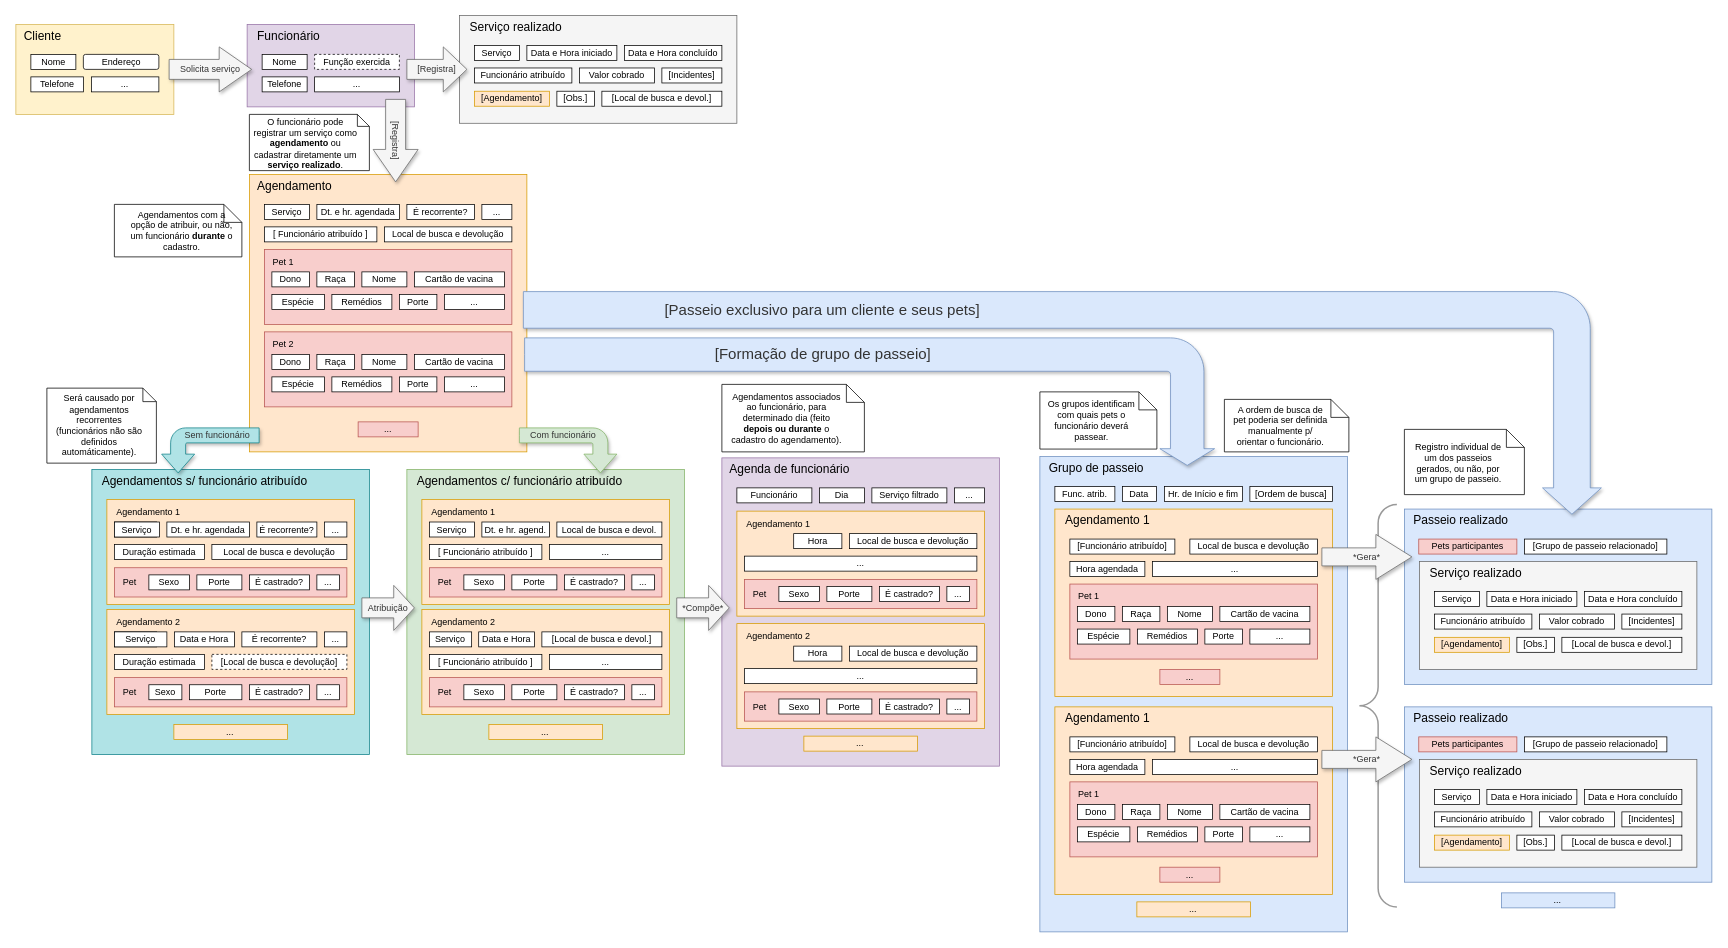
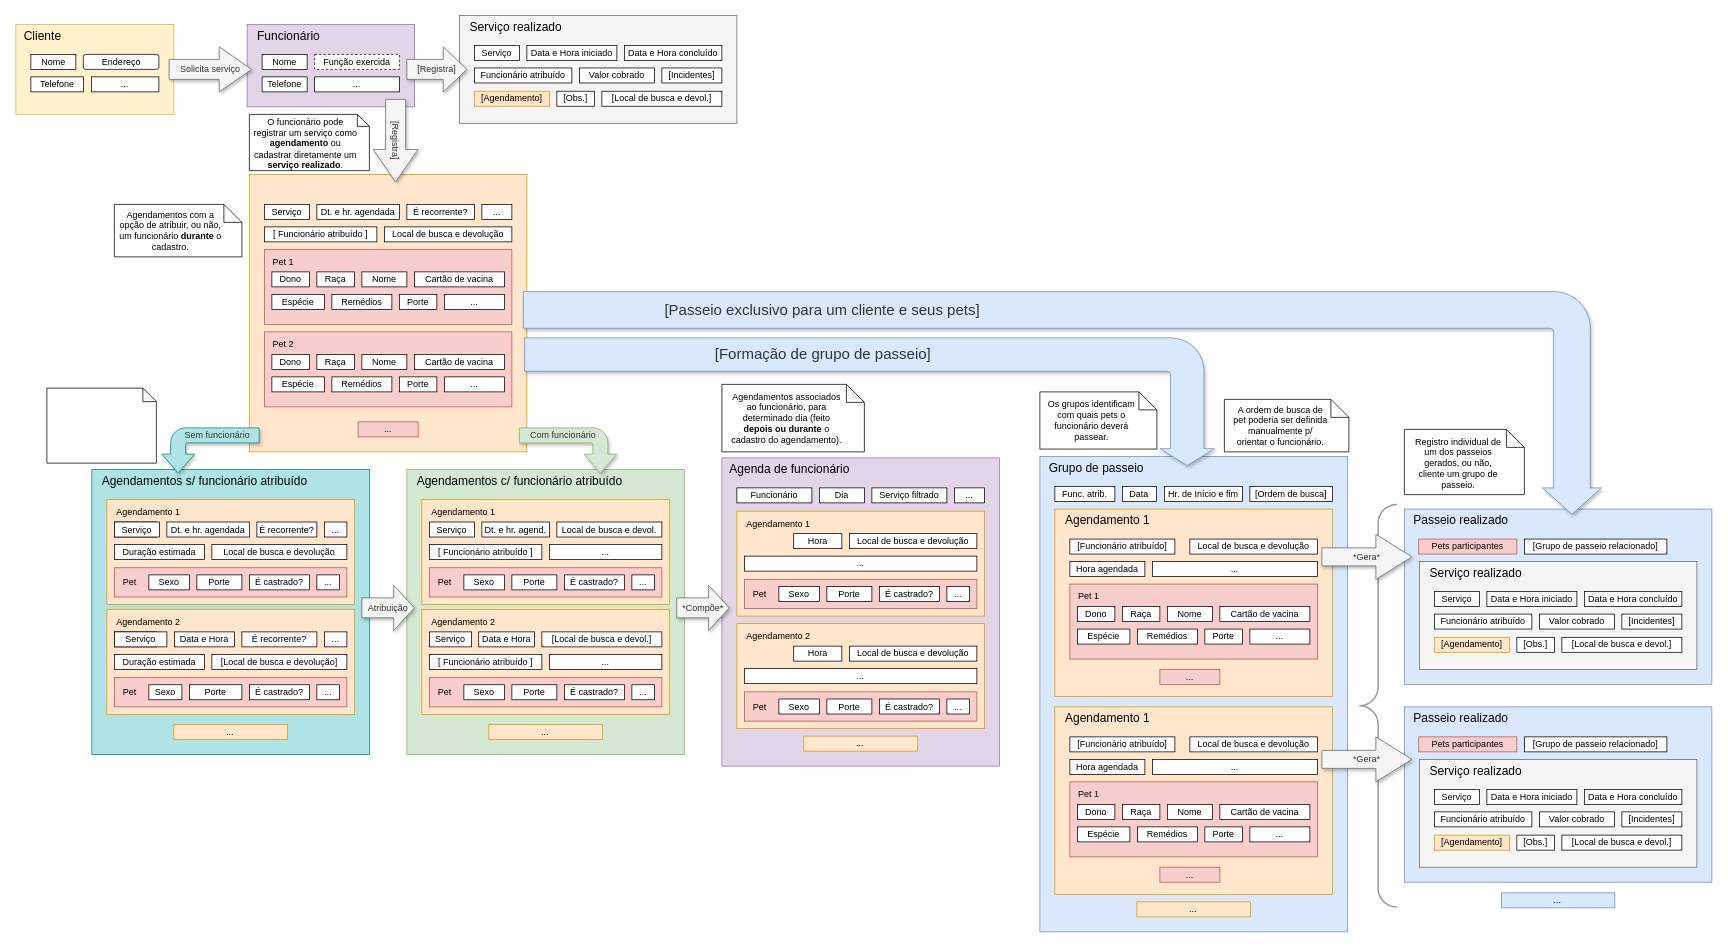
node "Agendamento": removed
node "Agendamentos com a opção de atribuir, ou não, um funcionário durante o cadastro.": moved (182, 231) -> (171, 231)
node "Será causado por agendamentos recorrentes (funcionários não são definidos automáticamente).": removed
node "Registro individual de um dos passeios gerados, ou não, por um grupo de passeio.": label "Registro individual de um dos passeios gerados, ou não, por um grupo de passeio." -> "Registro individual de um dos passeios gerados, ou não, cliente um grupo de passeio."
node "[Local de busca e devolução]": style dashed -> solid
